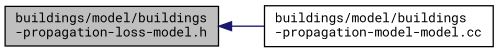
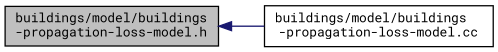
node "buildings/model/buildings -propagation-model-model.cc": label "buildings/model/buildings -propagation-model-model.cc" -> "buildings/model/buildings -propagation-loss-model.cc"
